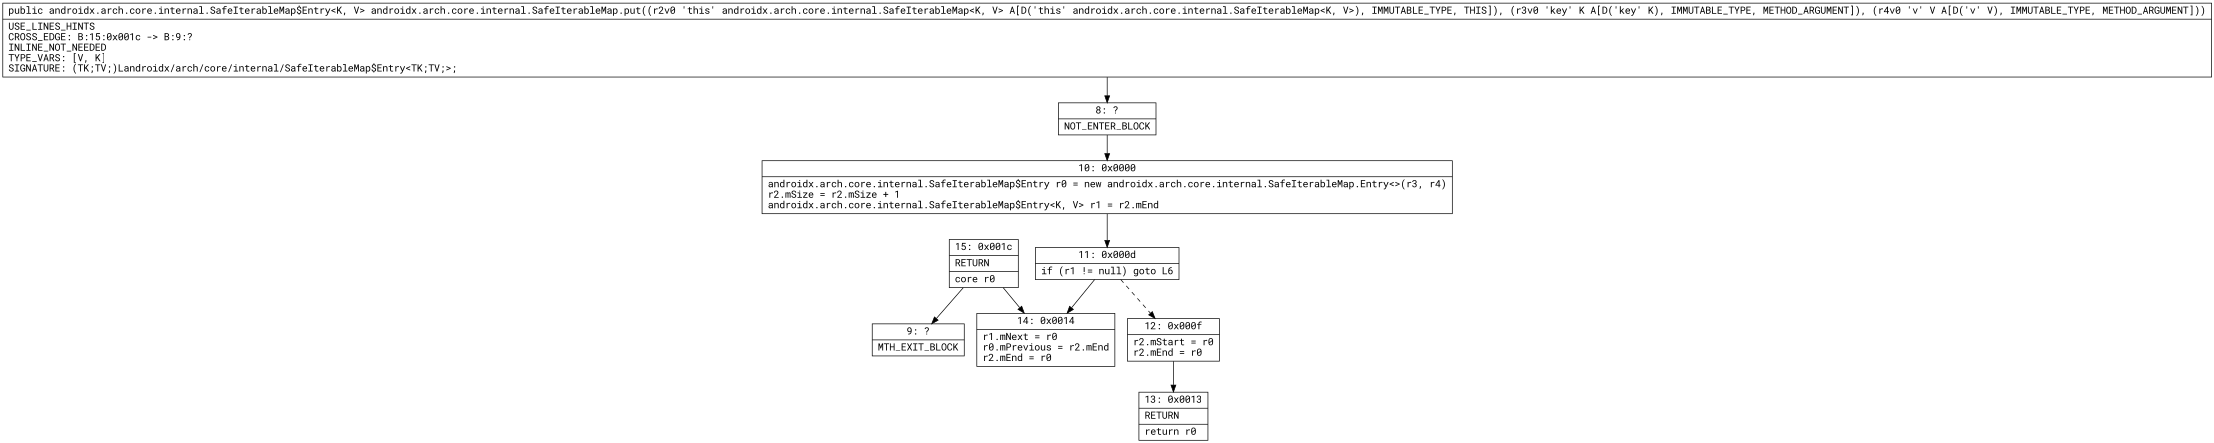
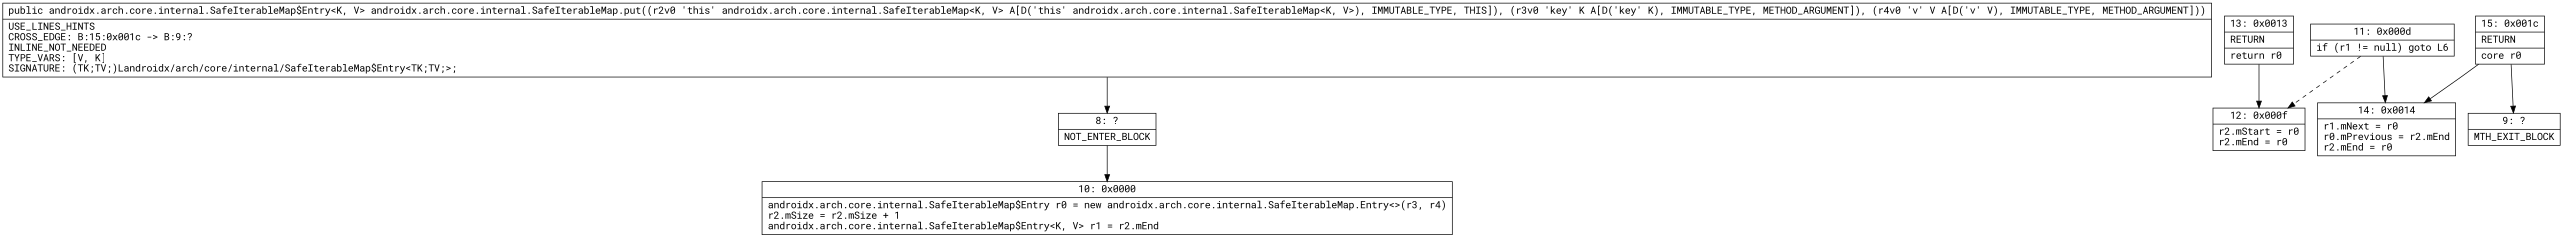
edge "10: 0x0000" -> "11: 0x000d": removed
edge "12: 0x000f" -> "13: 0x0013": reversed
